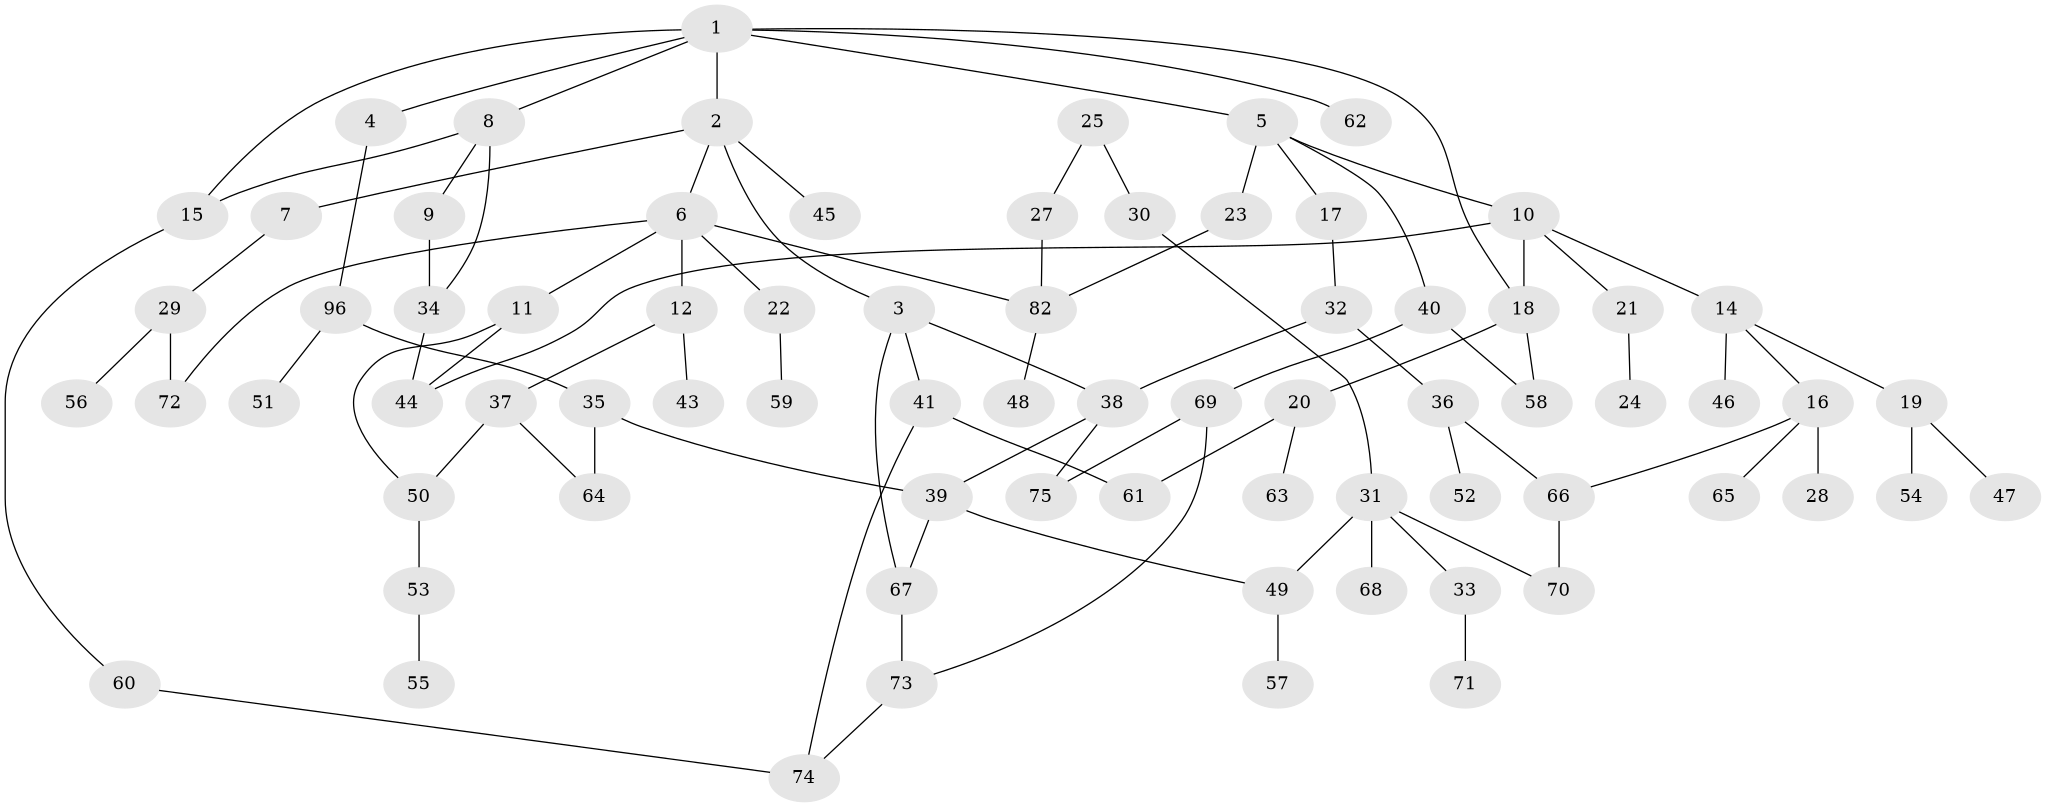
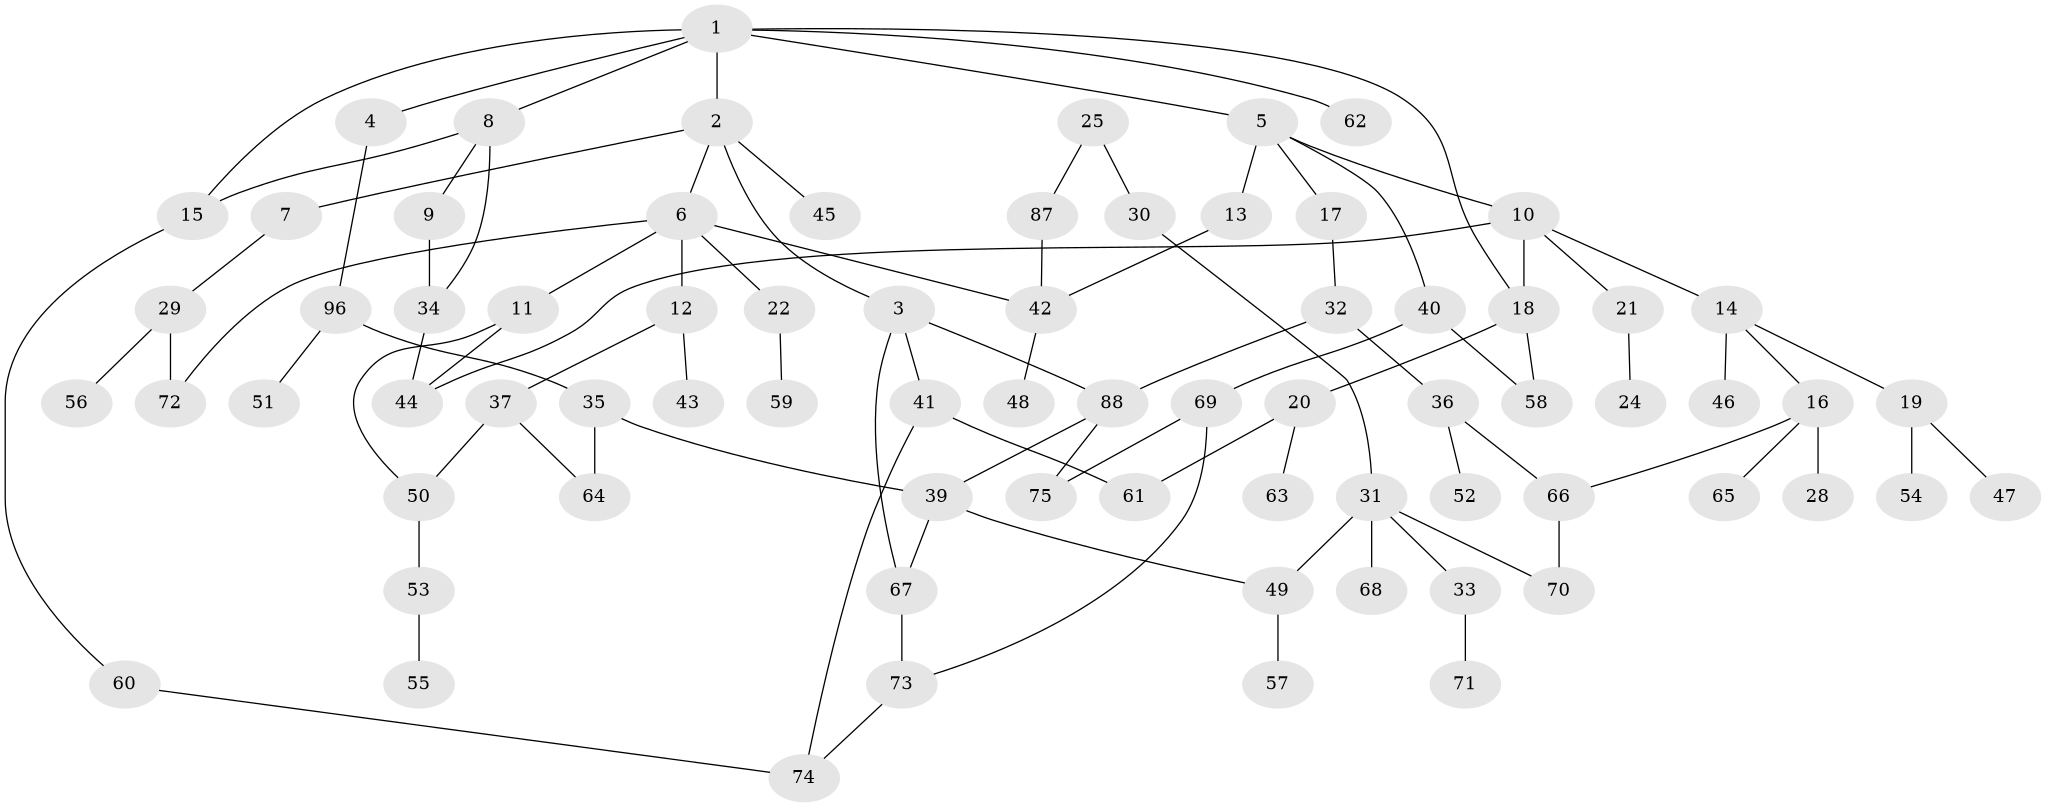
node "27": label "27" -> "87"
node "23": label "23" -> "13"
node "82": label "82" -> "42"
node "38": label "38" -> "88"
